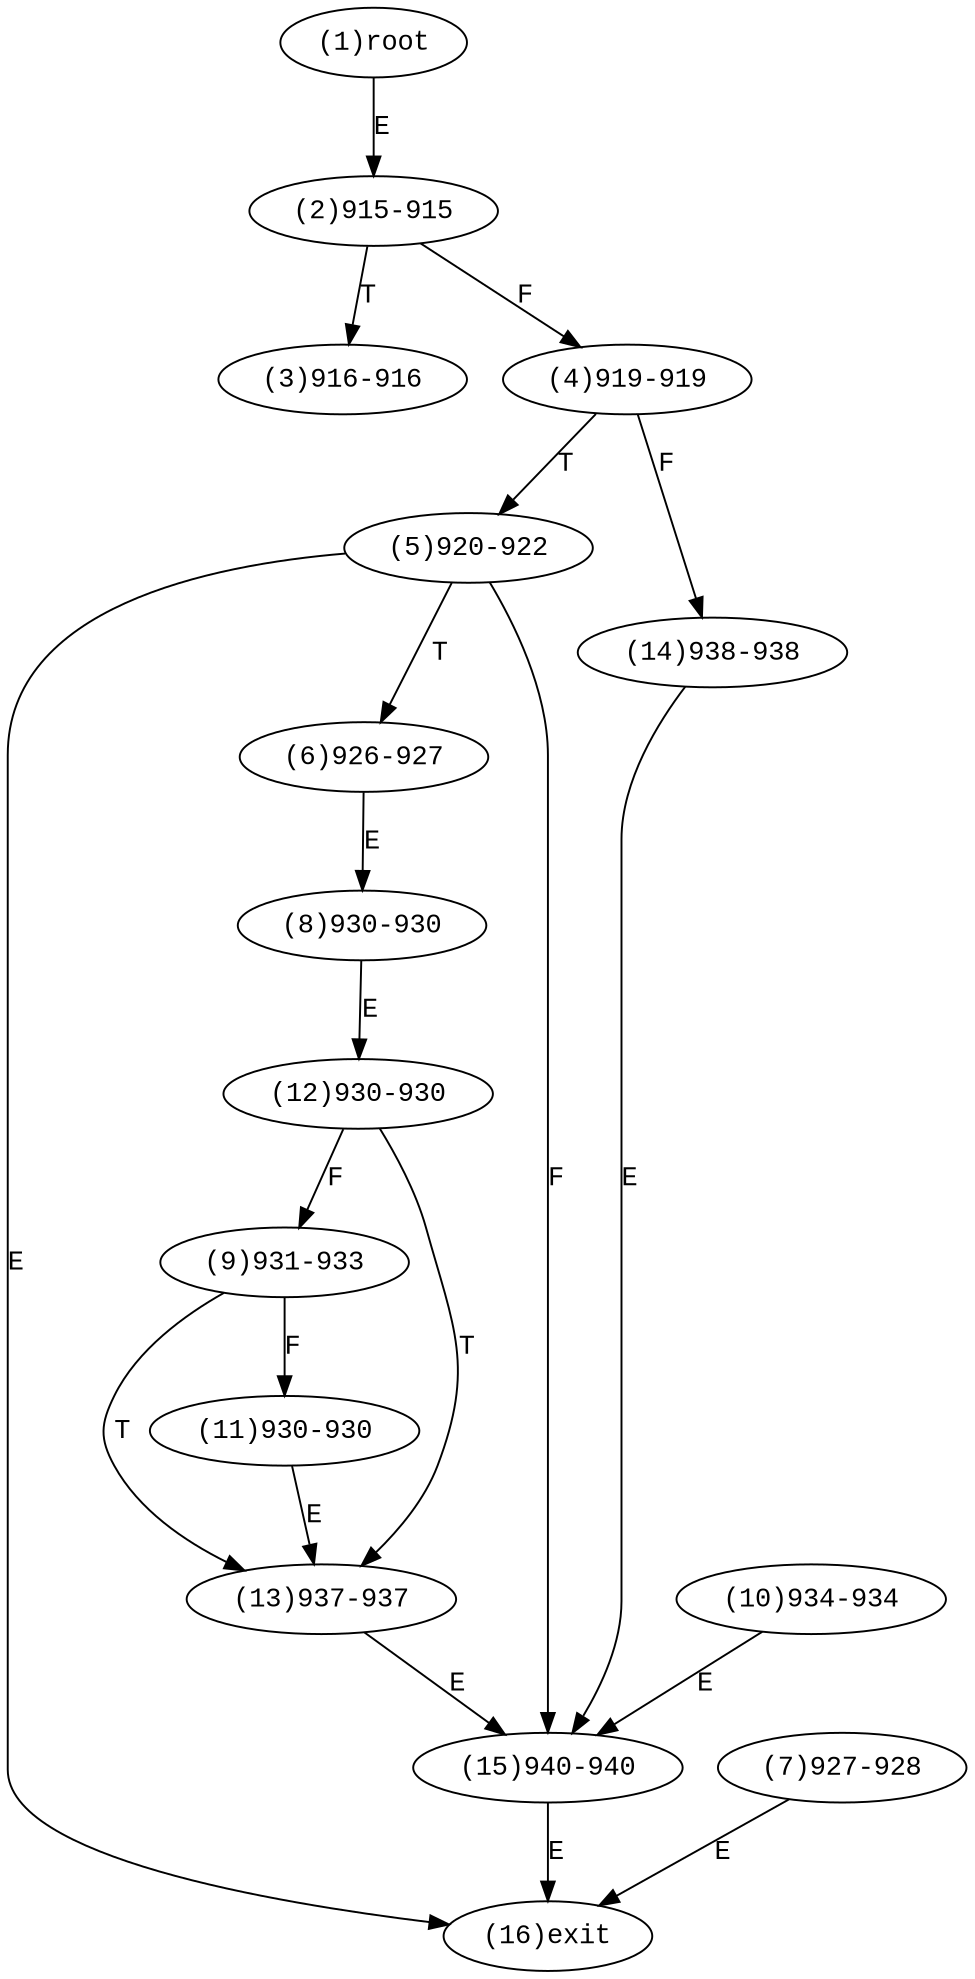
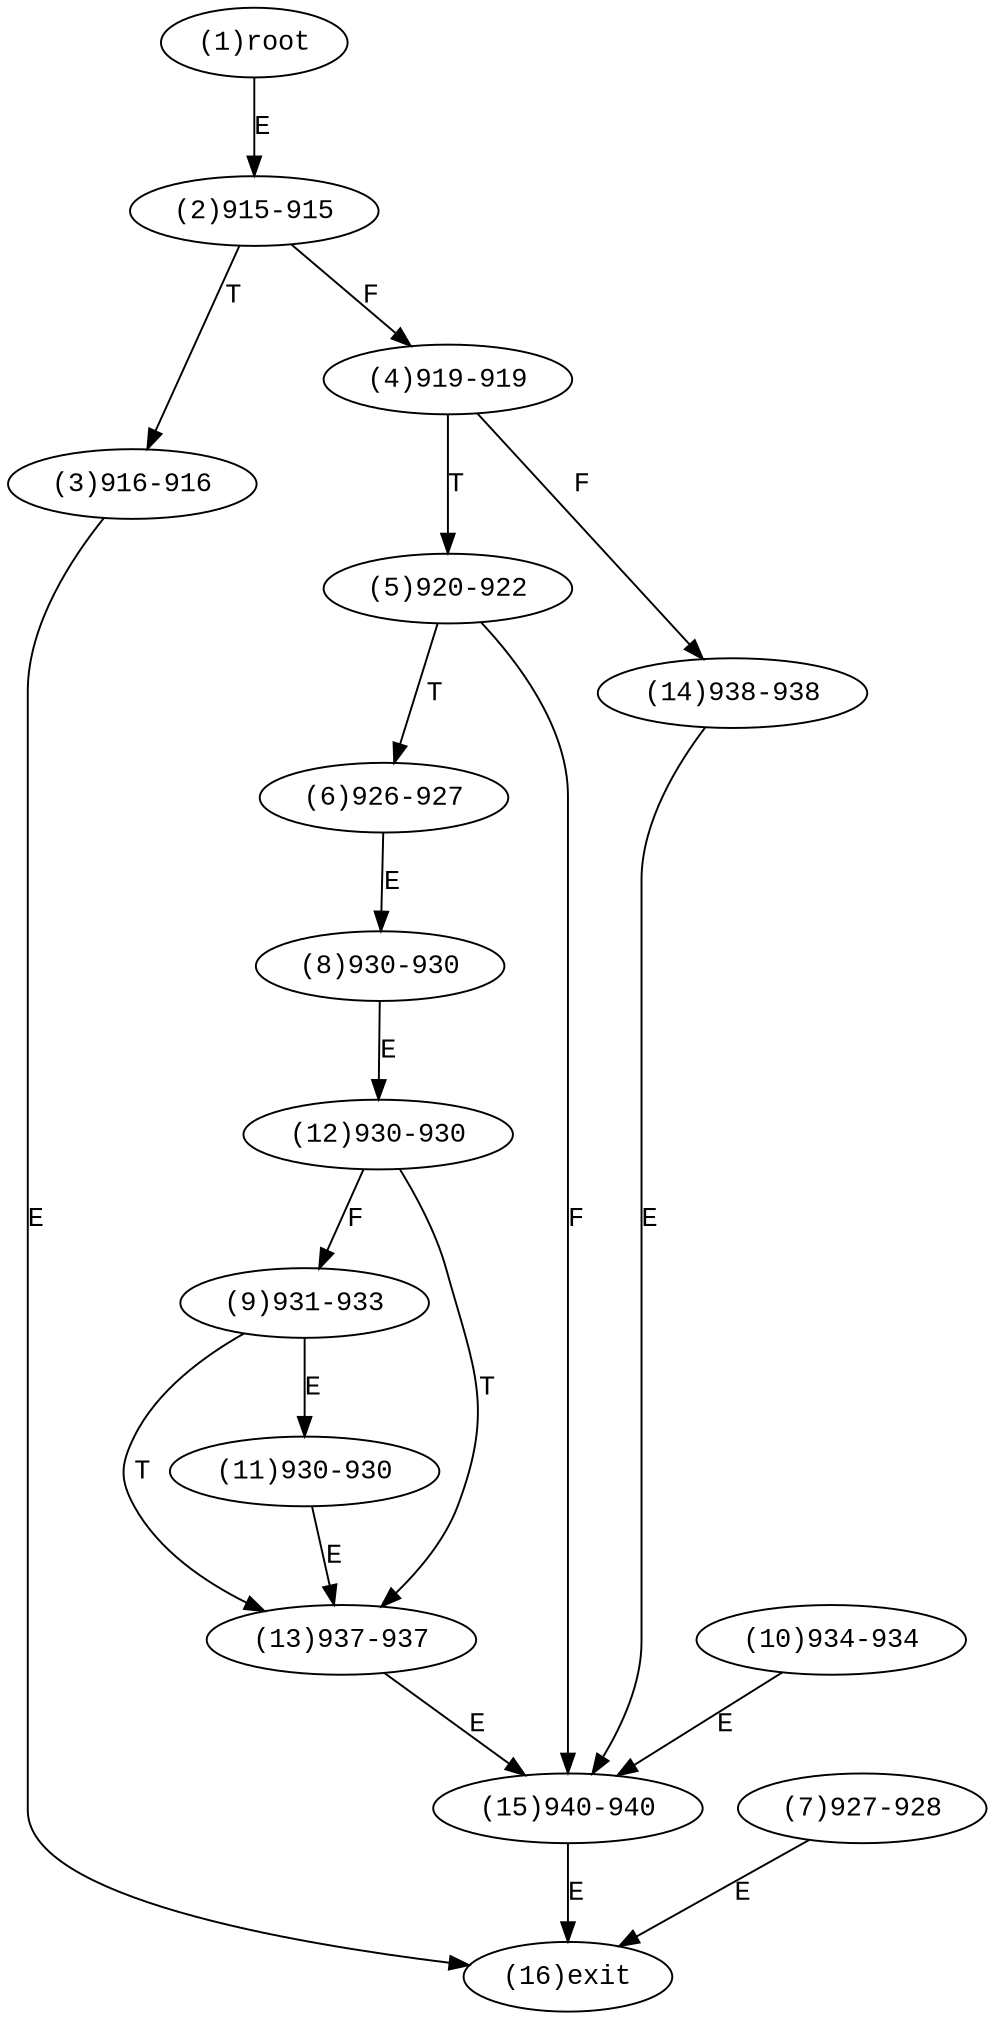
edge "(5)920-922" -> "(16)exit": now "(3)916-916" -> "(16)exit"
edge "(9)931-933" -> "(11)930-930": label "F" -> "E"
